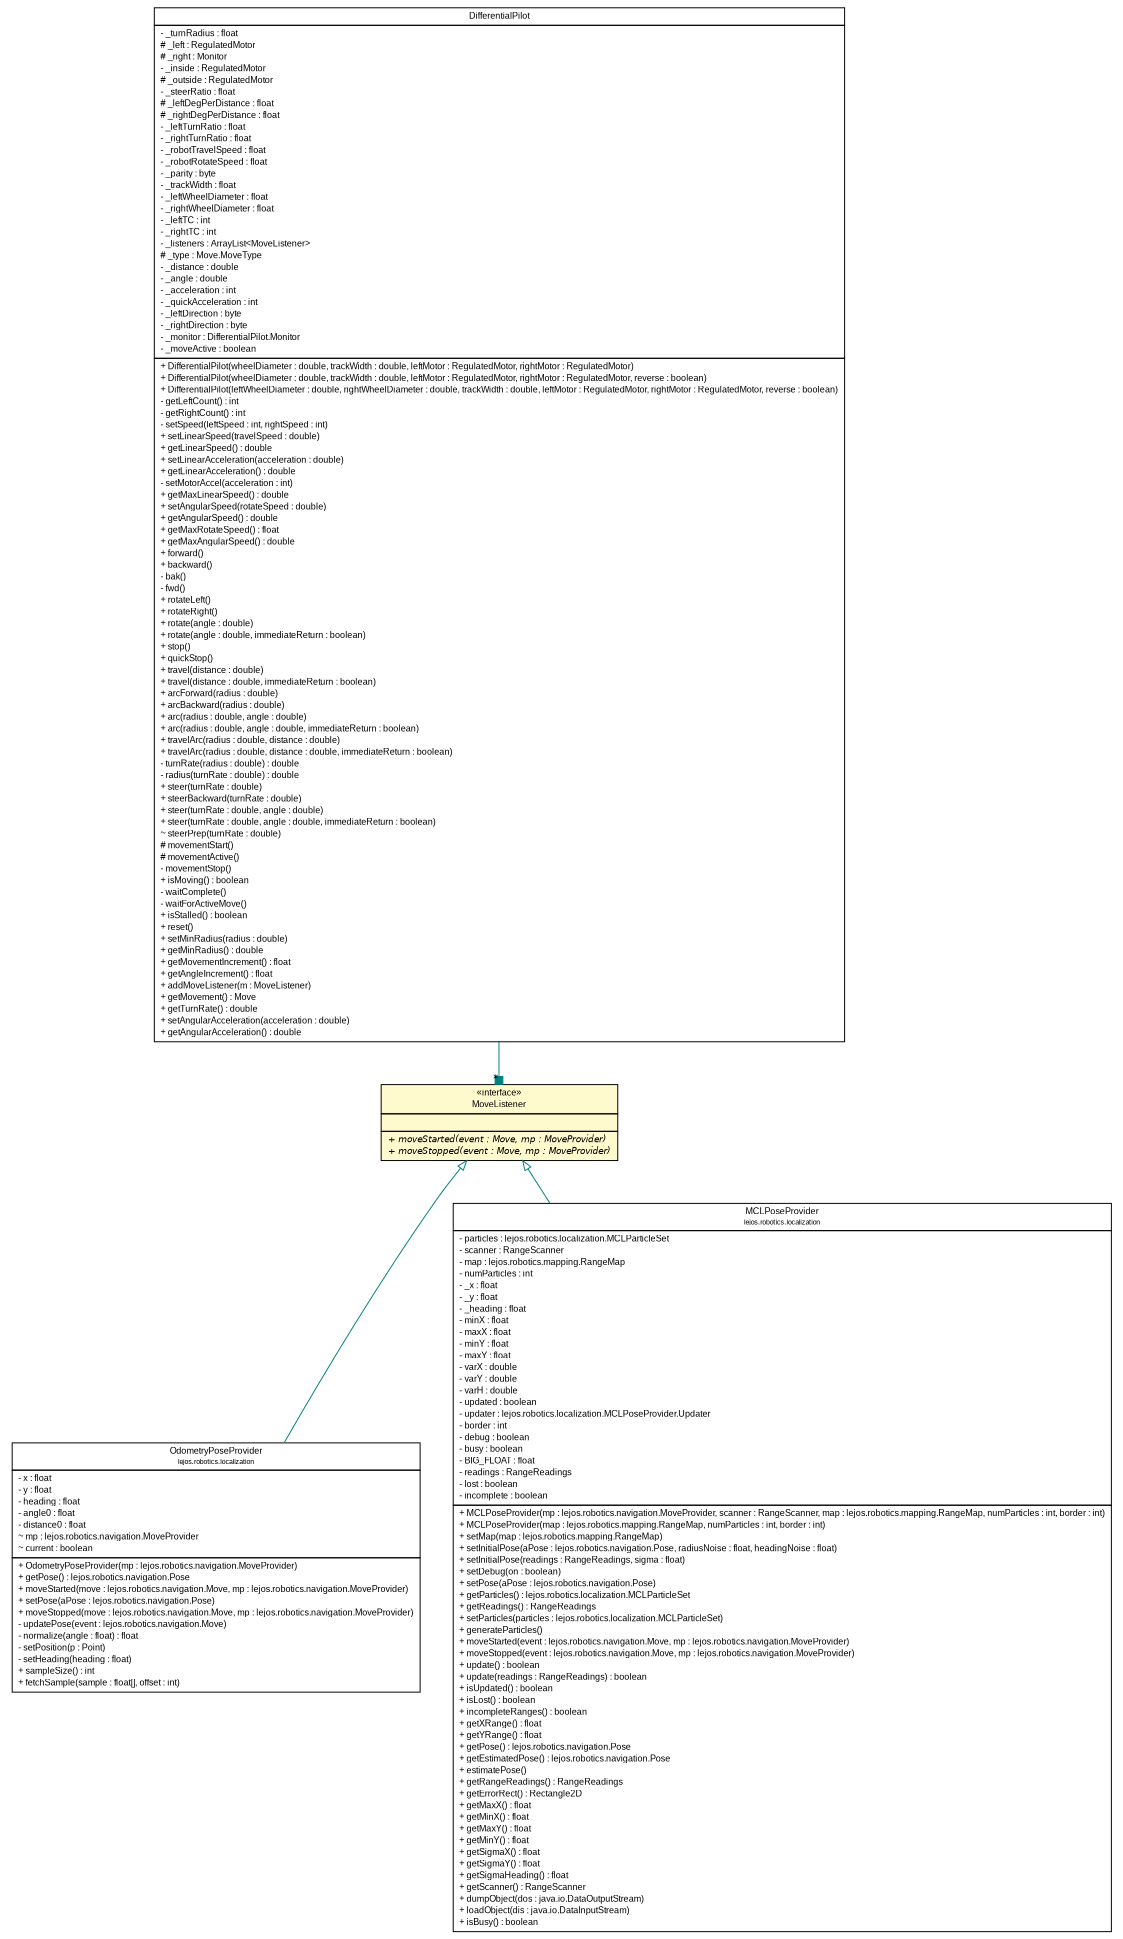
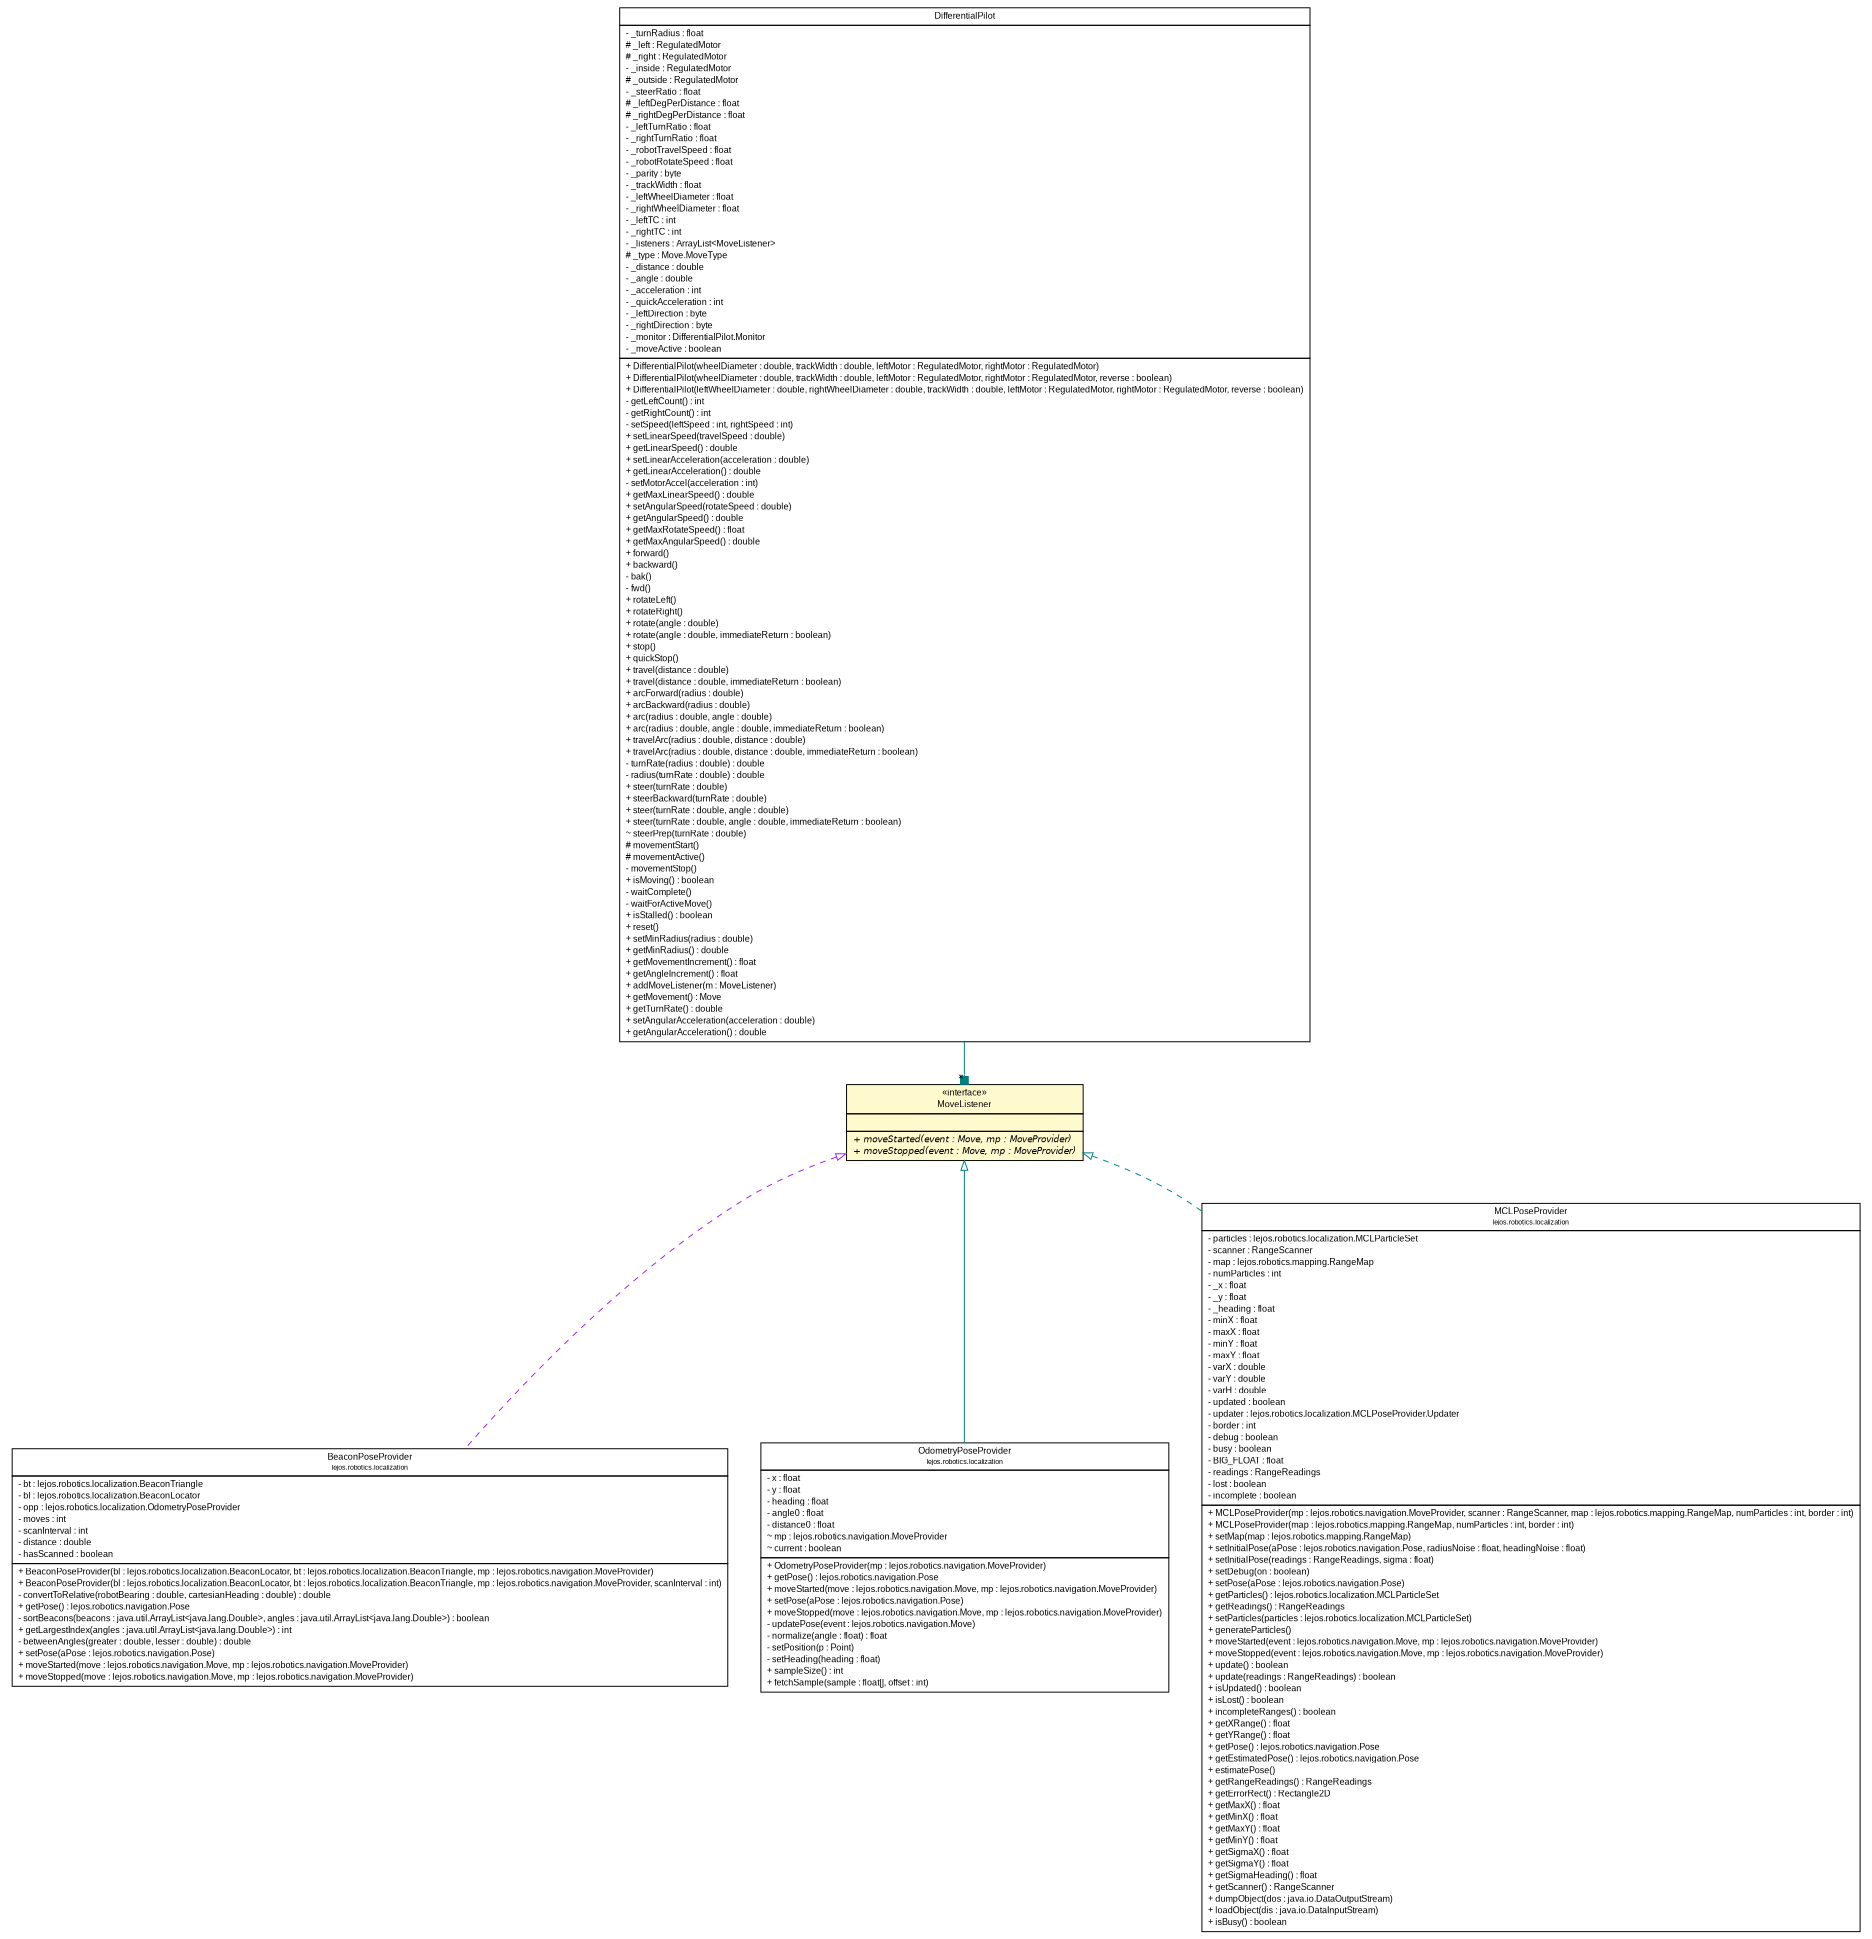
node "DifferentialPilot": text "# _right : Monitor" -> "# _right : RegulatedMotor"
edge "MCLPoseProvider" -> "MoveListener": style solid -> dashed
node "BeaconPoseProvider": added
